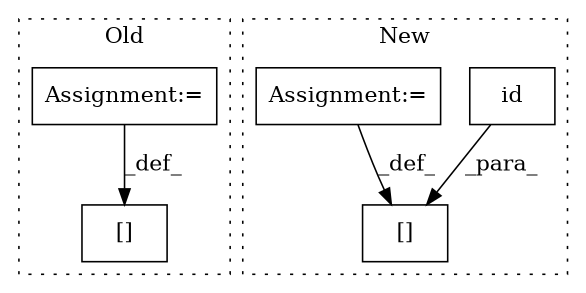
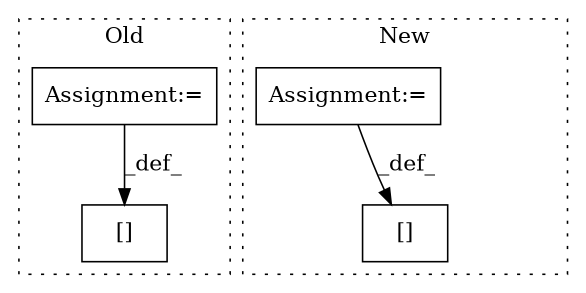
node "id": removed
